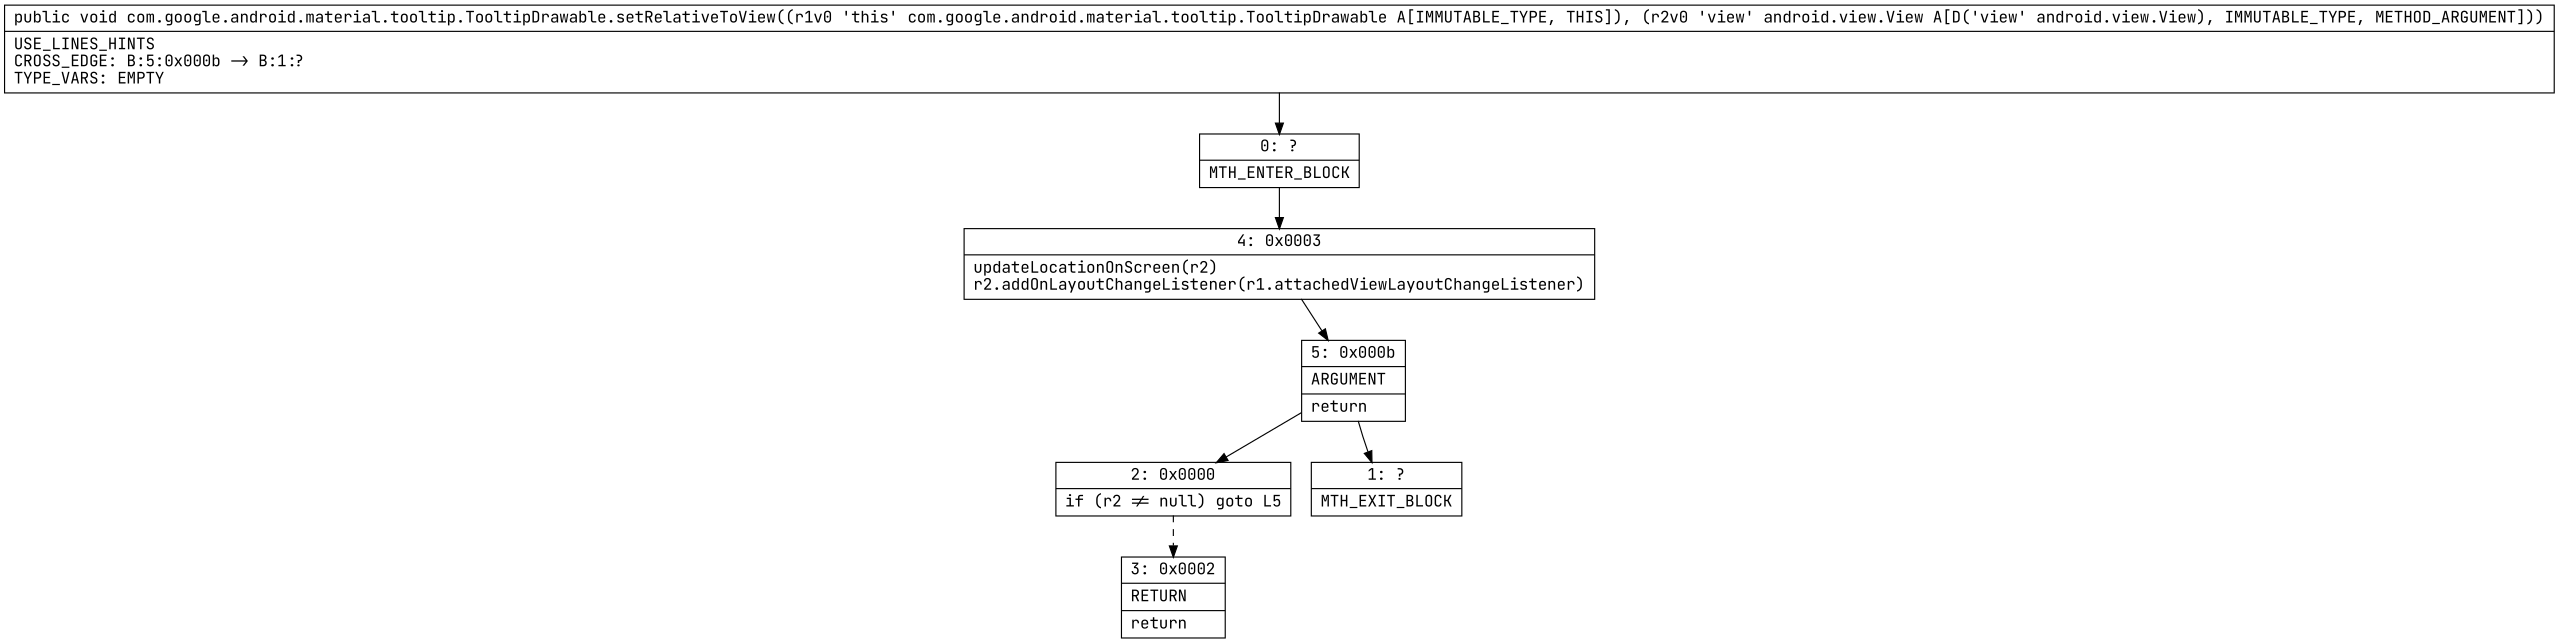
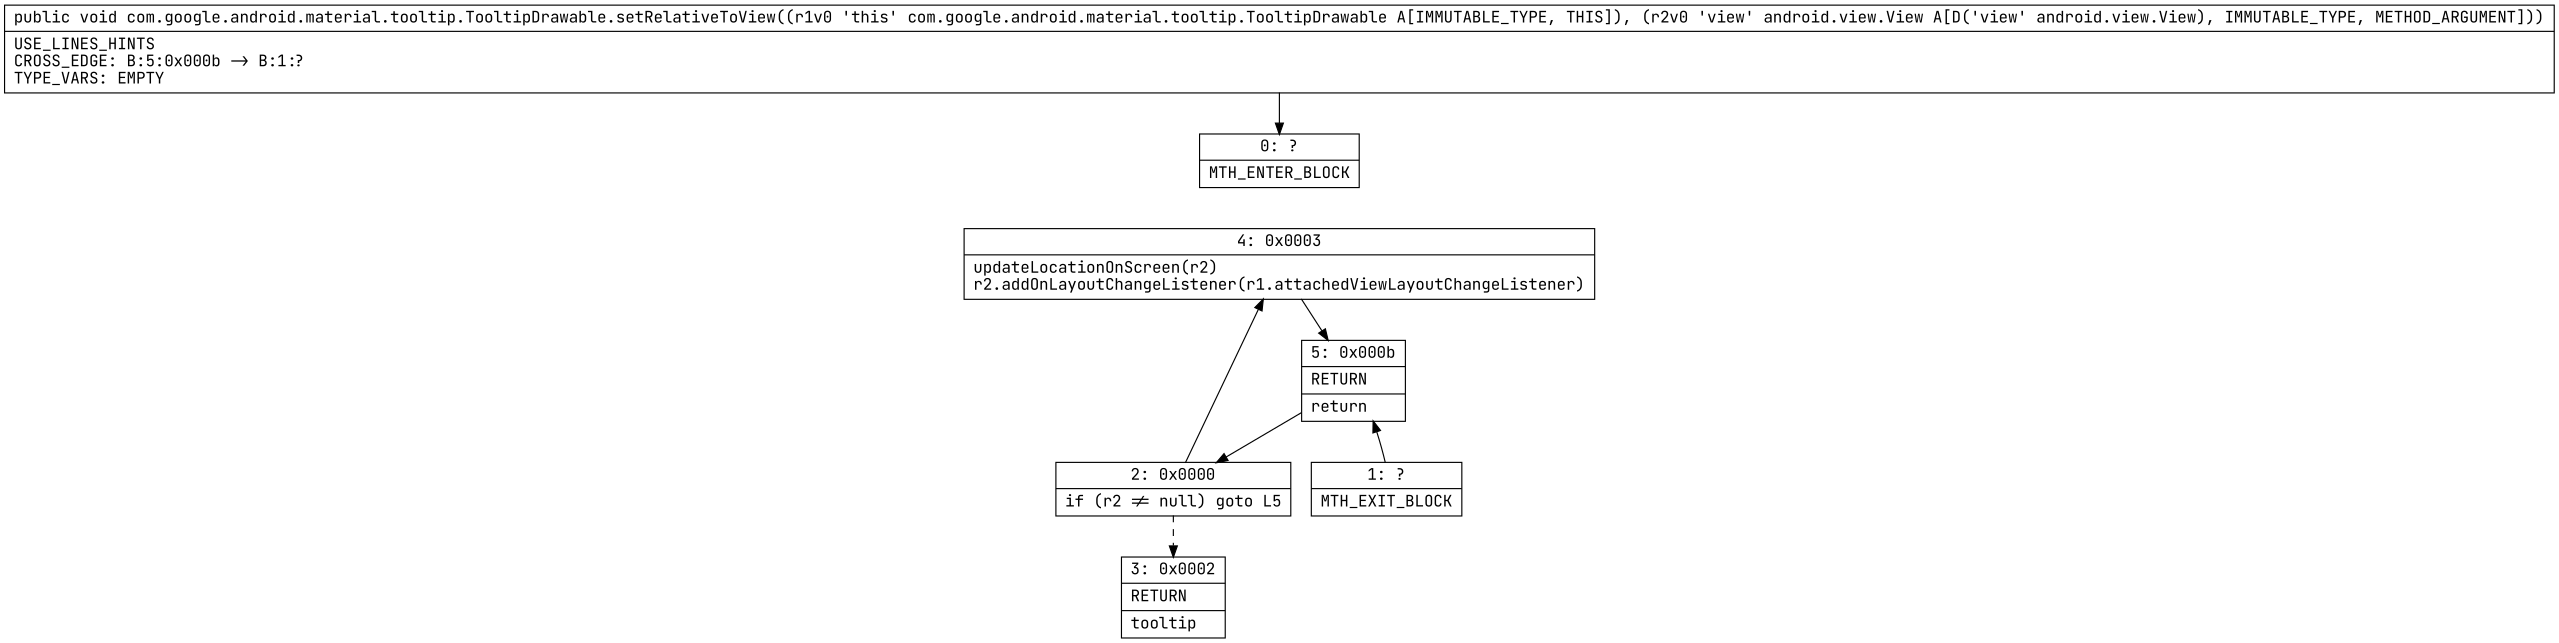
edge "0: ?" -> "4: 0x0003": now "2: 0x0000" -> "4: 0x0003"
node "5: 0x000b": text "ARGUMENT" -> "RETURN"
edge "5: 0x000b" -> "1: ?": reversed
node "3: 0x0002": text "return" -> "tooltip"
